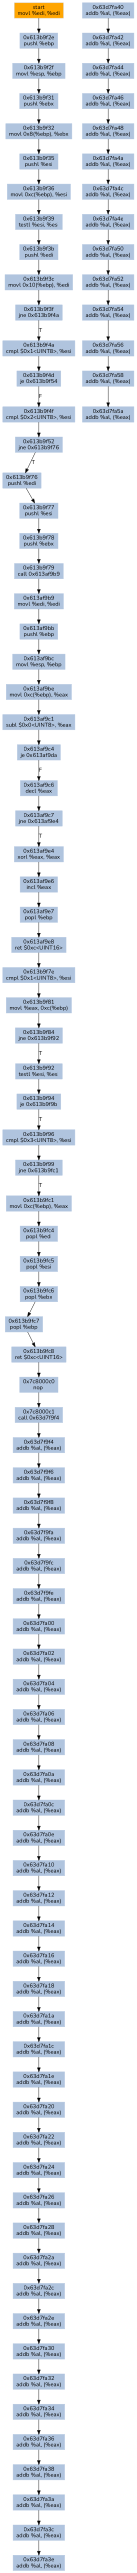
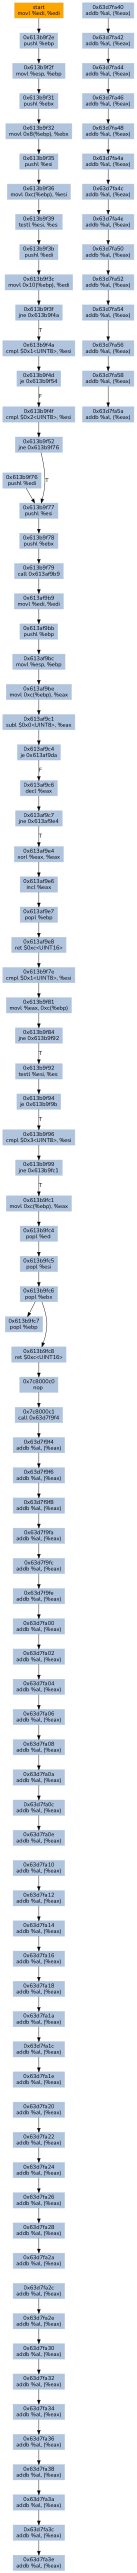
edge "0x613b9f52 jne 0x613b9f76" -> "0x613b9f76 pushl %edi": now "0x613b9f52 jne 0x613b9f76" -> "0x613b9f77 pushl %esi"
edge "0x613b9fc7 popl %ebp" -> "0x613b9fc8 ret $0xc<UINT16>": now "0x613b9fc6 popl %ebx" -> "0x613b9fc8 ret $0xc<UINT16>"
edge "0x63d7fa0e addb %al, (%eax)" -> "0x63d7fa10 addb %al, (%eax)": removed
edge "0x63d7fa1e addb %al, (%eax)" -> "0x63d7fa20 addb %al, (%eax)": removed
edge "0x63d7fa2a addb %al, (%eax)" -> "0x63d7fa2c addb %al, (%eax)": removed
